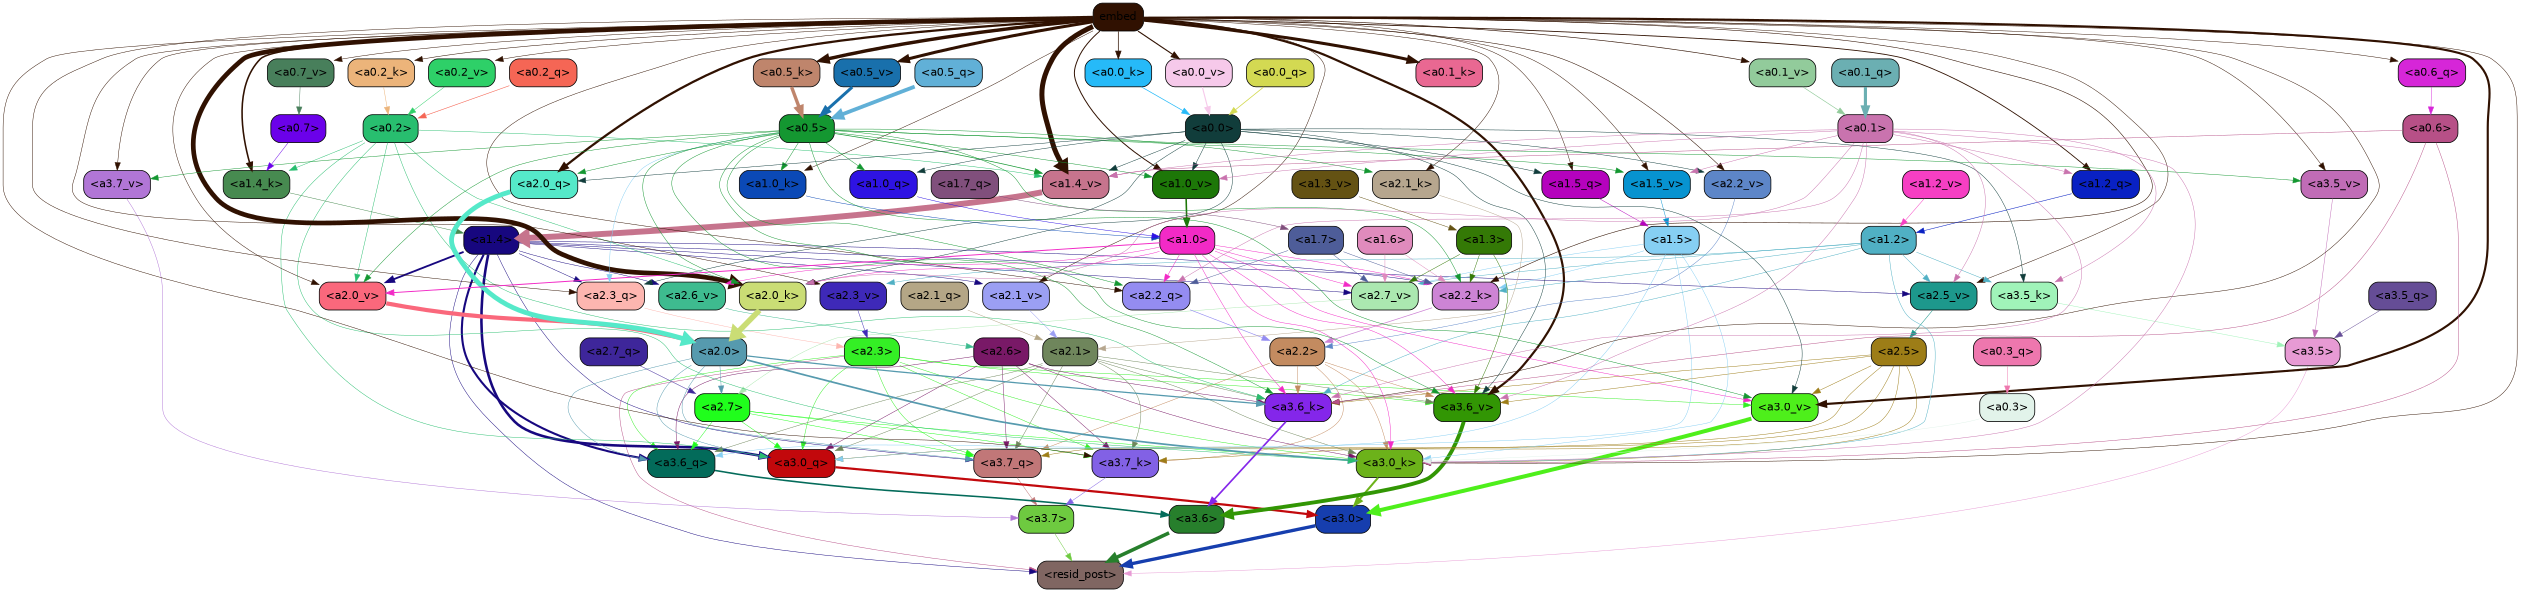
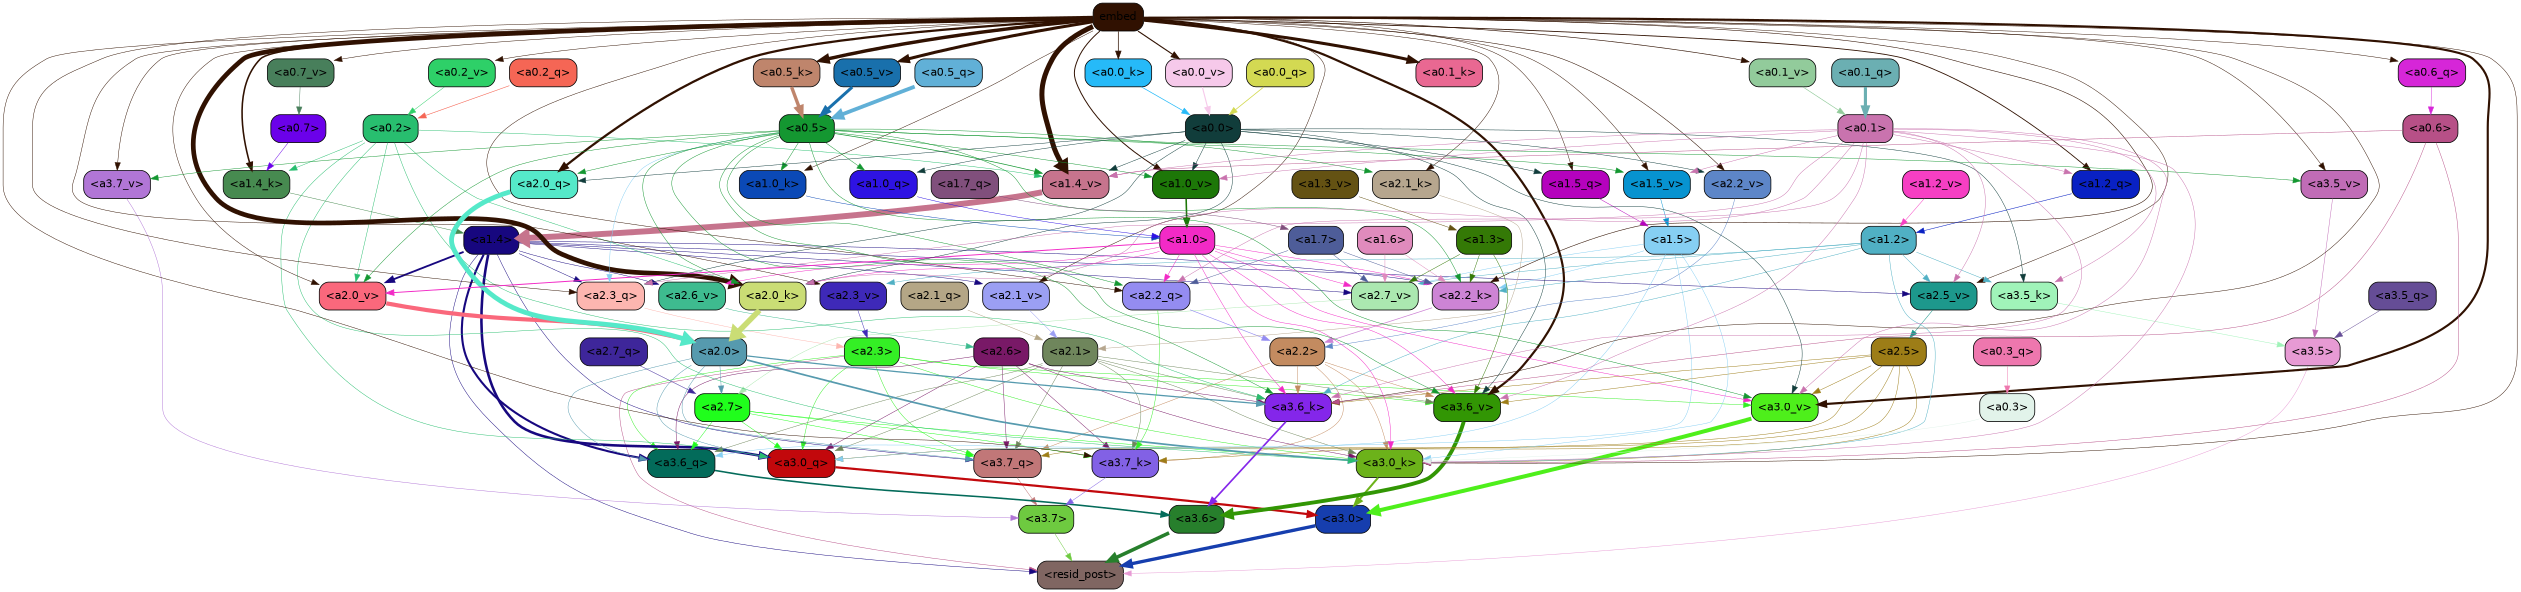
node "<a0.2_k>": removed
edge "<a0.1>" -> "<a2.3_q>": added
edge "<a0.1>" -> "<a3.0_v>": added
edge "<a2.3>" -> "<a3.7_k>": now "<a2.2_q>" -> "<a3.7_k>"
